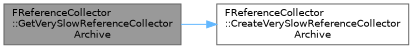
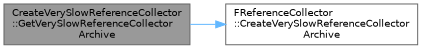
node "FReferenceCollector ::GetVerySlowReferenceCollector Archive": label "FReferenceCollector ::GetVerySlowReferenceCollector Archive" -> "CreateVerySlowReferenceCollector ::GetVerySlowReferenceCollector Archive"
